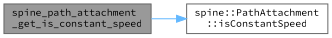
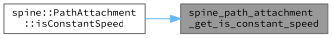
edge "spine_path_attachment _get_is_constant_speed" -> "spine::PathAttachment ::isConstantSpeed": reversed
